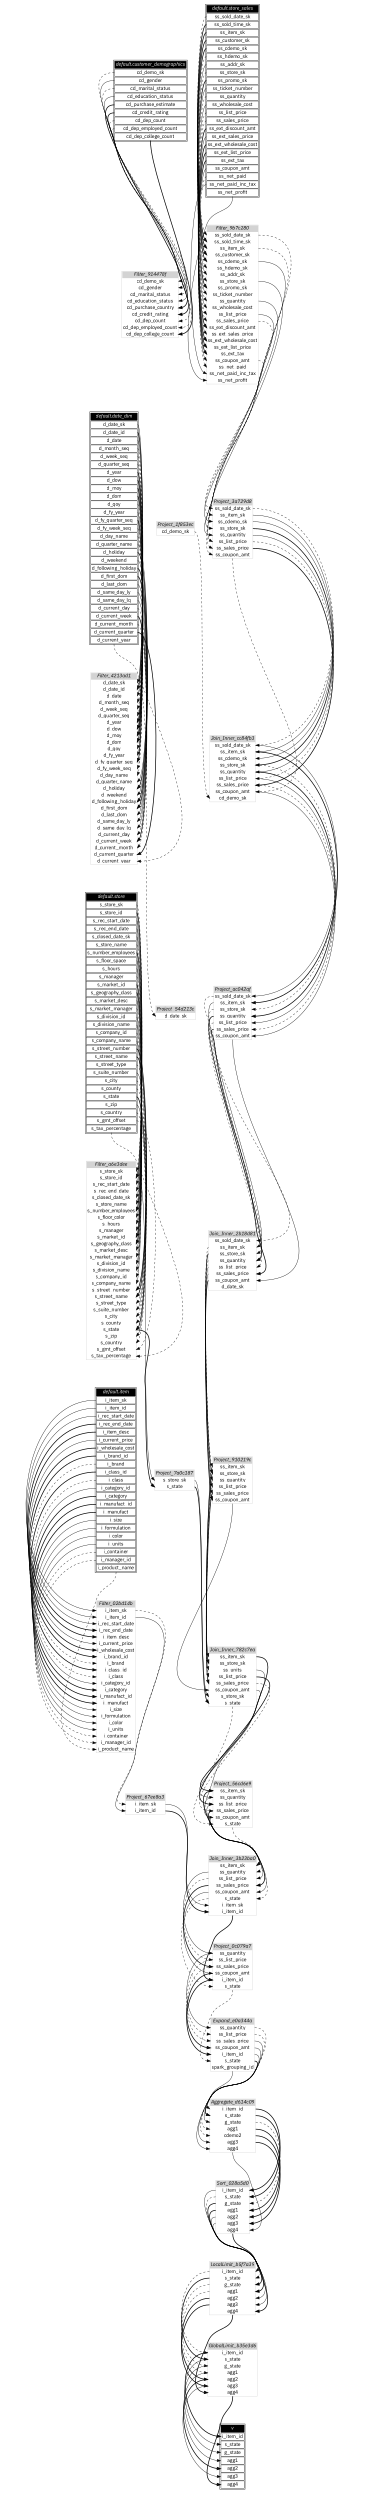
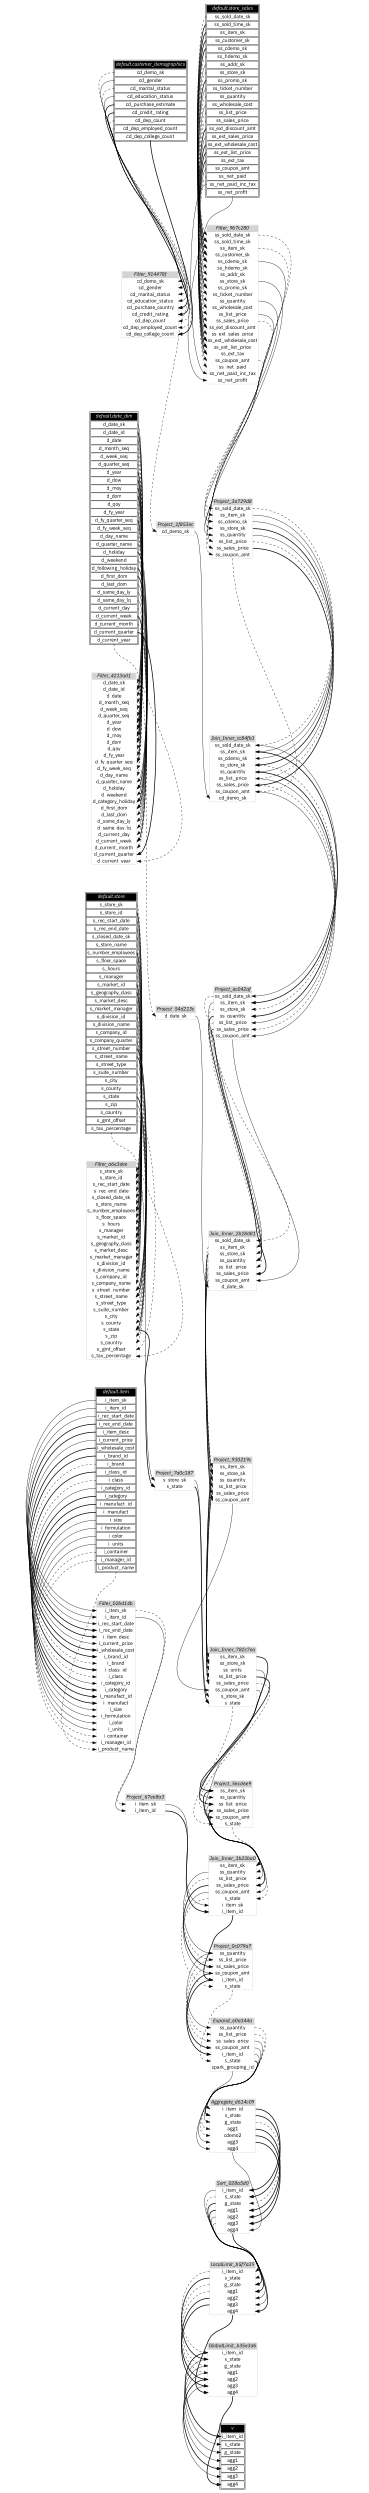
edge "Filter_914478f" -> "Project_1f853ec": added
edge "Project_1f853ec" -> "Join_Inner_cc84fb3": style dashed -> solid
node "Filter_4213ad1": text "d_following_holiday" -> "d_category_holiday"
node "default.store": text "s_company_name" -> "s_company_quarter"
edge "Project_54d213c" -> "Join_Inner_2b18d81": added
node "Filter_a6e3dee": text "s_floor_color" -> "s_floor_space"
